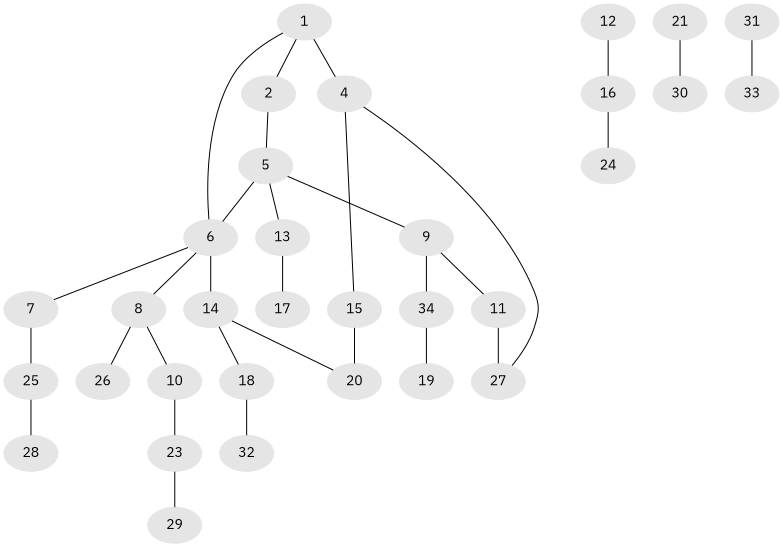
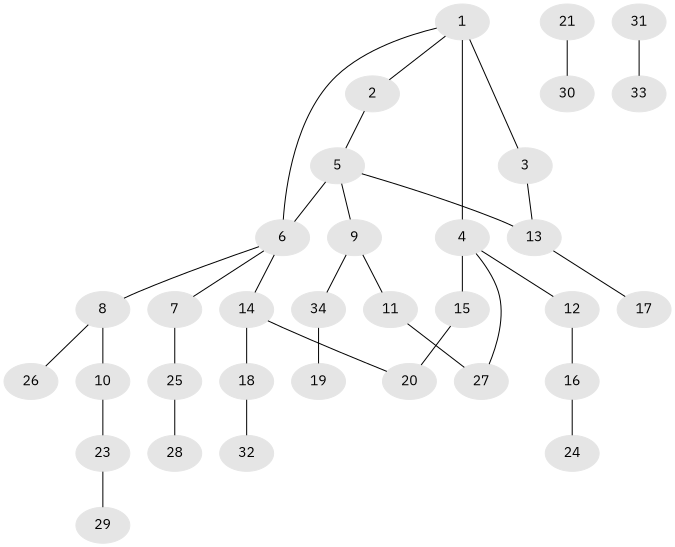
node "3": added
edge "4" -- "12": added
